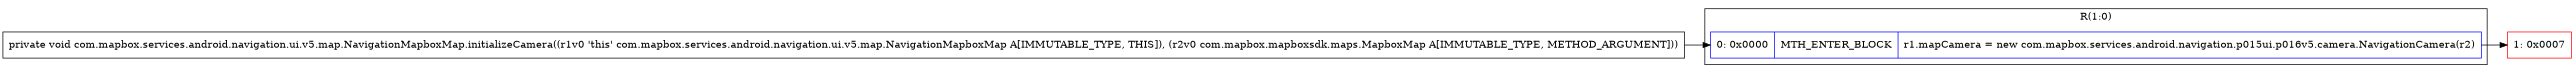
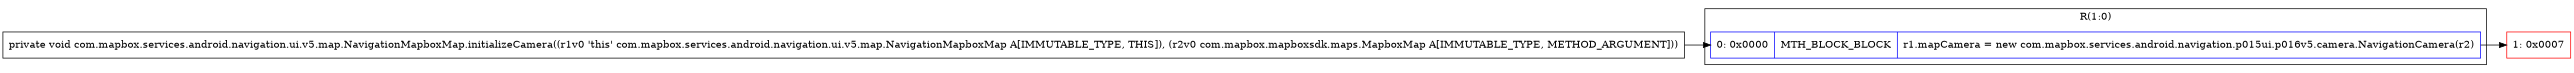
node "0: 0x0000": text "MTH_ENTER_BLOCK" -> "MTH_BLOCK_BLOCK"
